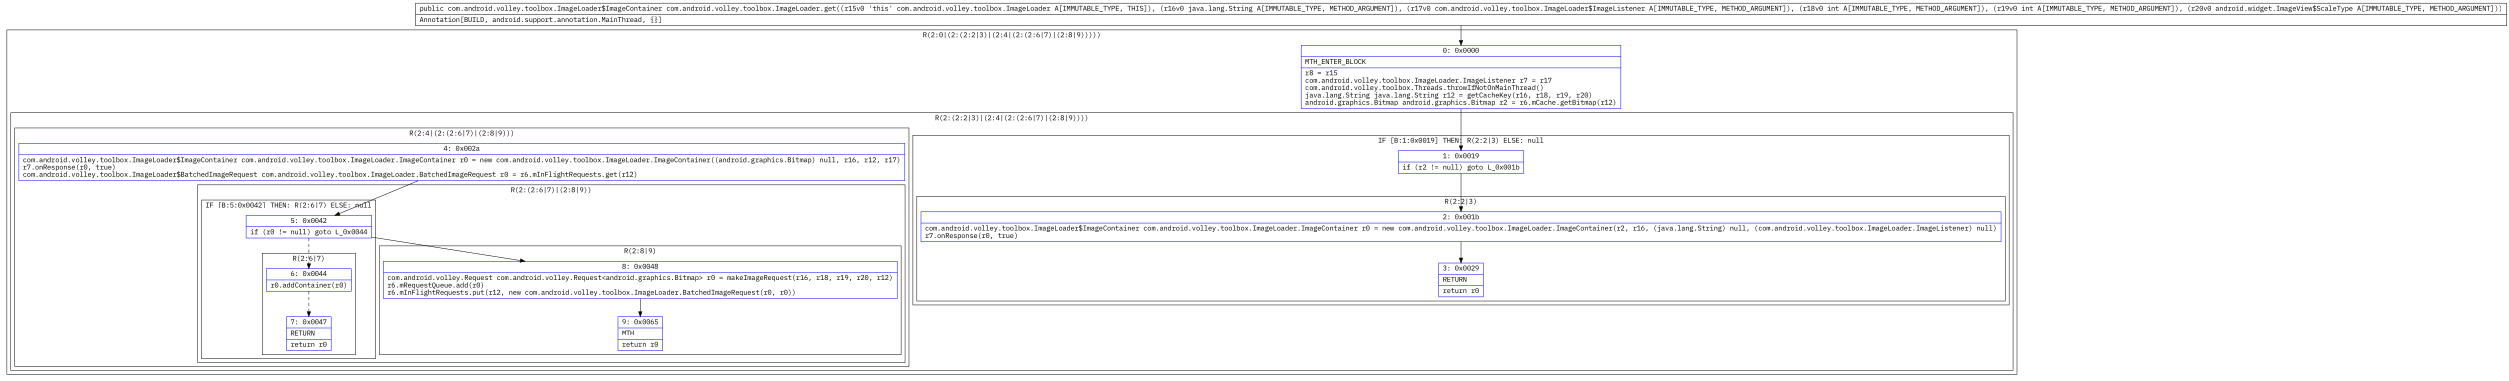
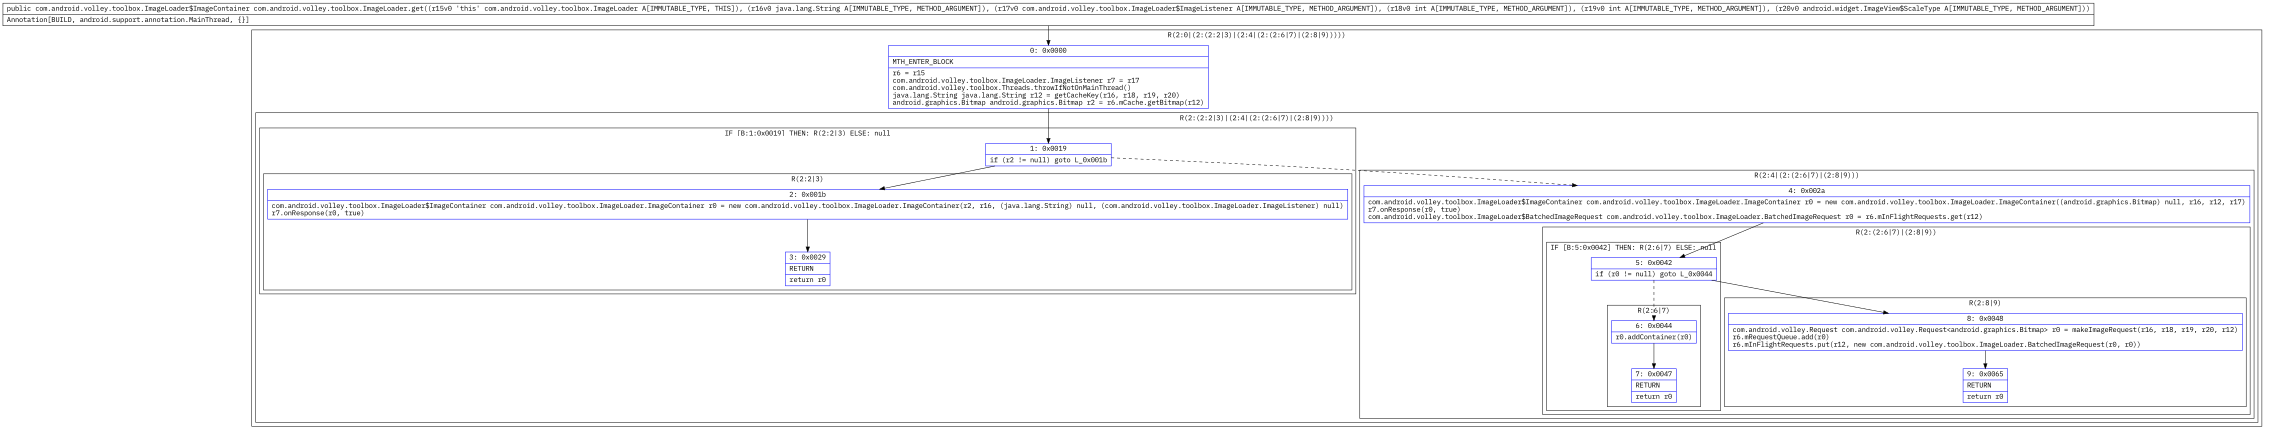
node "0: 0x0000": text "r8 = r15" -> "r6 = r15"
edge "1: 0x0019" -> "4: 0x002a": added
edge "6: 0x0044" -> "7: 0x0047": style dashed -> solid
node "9: 0x0065": text "MTH" -> "RETURN"
